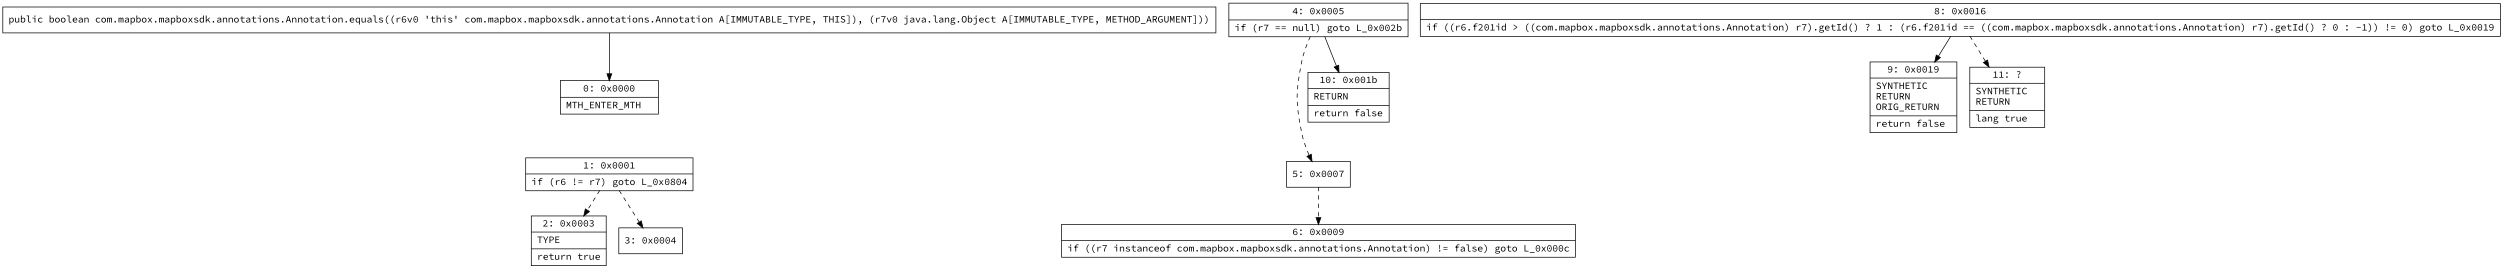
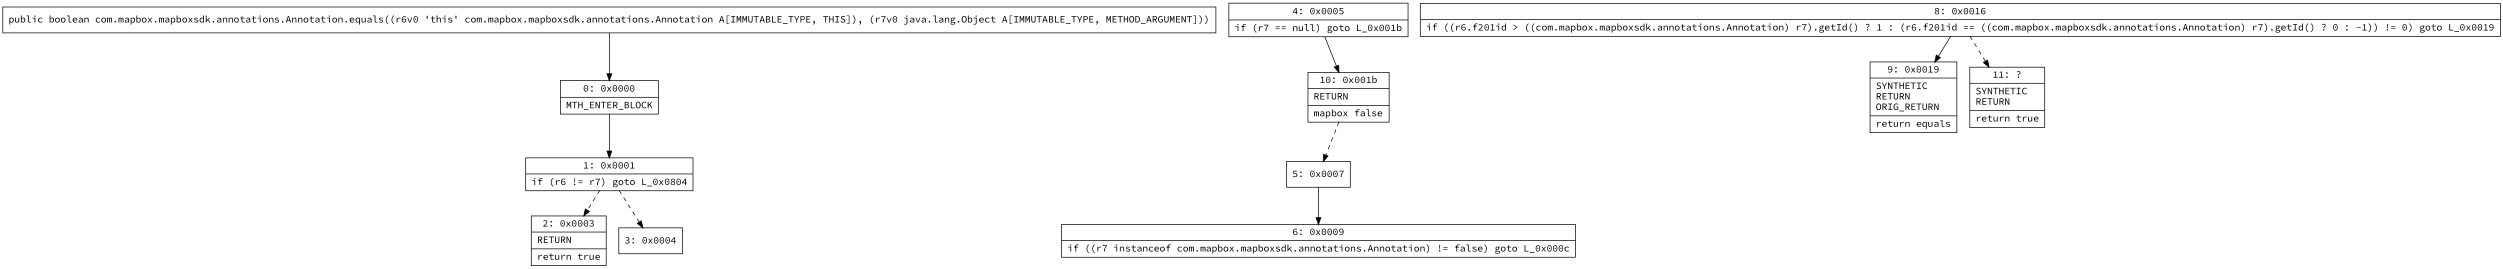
node "4: 0x0005": text "if (r7 == null) goto L_0x002b" -> "if (r7 == null) goto L_0x001b"
edge "4: 0x0005" -> "5: 0x0007": now "10: 0x001b" -> "5: 0x0007"
node "0: 0x0000": text "MTH_ENTER_MTH" -> "MTH_ENTER_BLOCK"
node "10: 0x001b": text "return false" -> "mapbox false"
node "11: ?": text "lang true" -> "return true"
node "9: 0x0019": text "return false" -> "return equals"
edge "0: 0x0000" -> "1: 0x0001": added
edge "5: 0x0007" -> "6: 0x0009": style dashed -> solid
node "2: 0x0003": text "TYPE" -> "RETURN"
